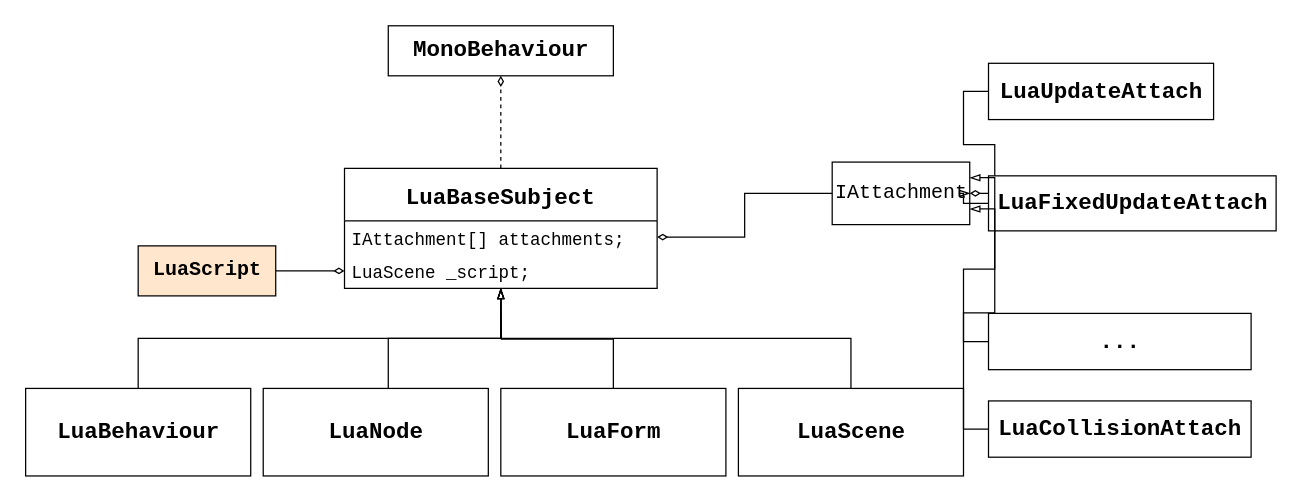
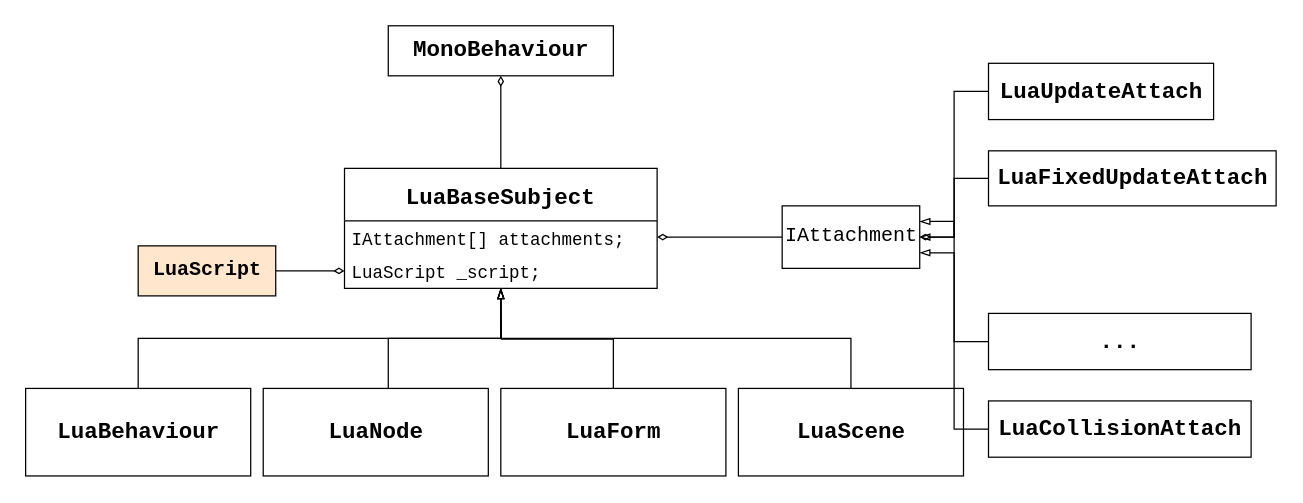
edge "LuaBaseSubject" -> "MonoBehaviour": style dashed -> solid
node "IAttachment": moved (901, 193) -> (851, 237)
node "LuaFixedUpdateAttach": moved (1132, 203) -> (1132, 178)
node "LuaScene _script;": label "LuaScene _script;" -> "LuaScript _script;"
